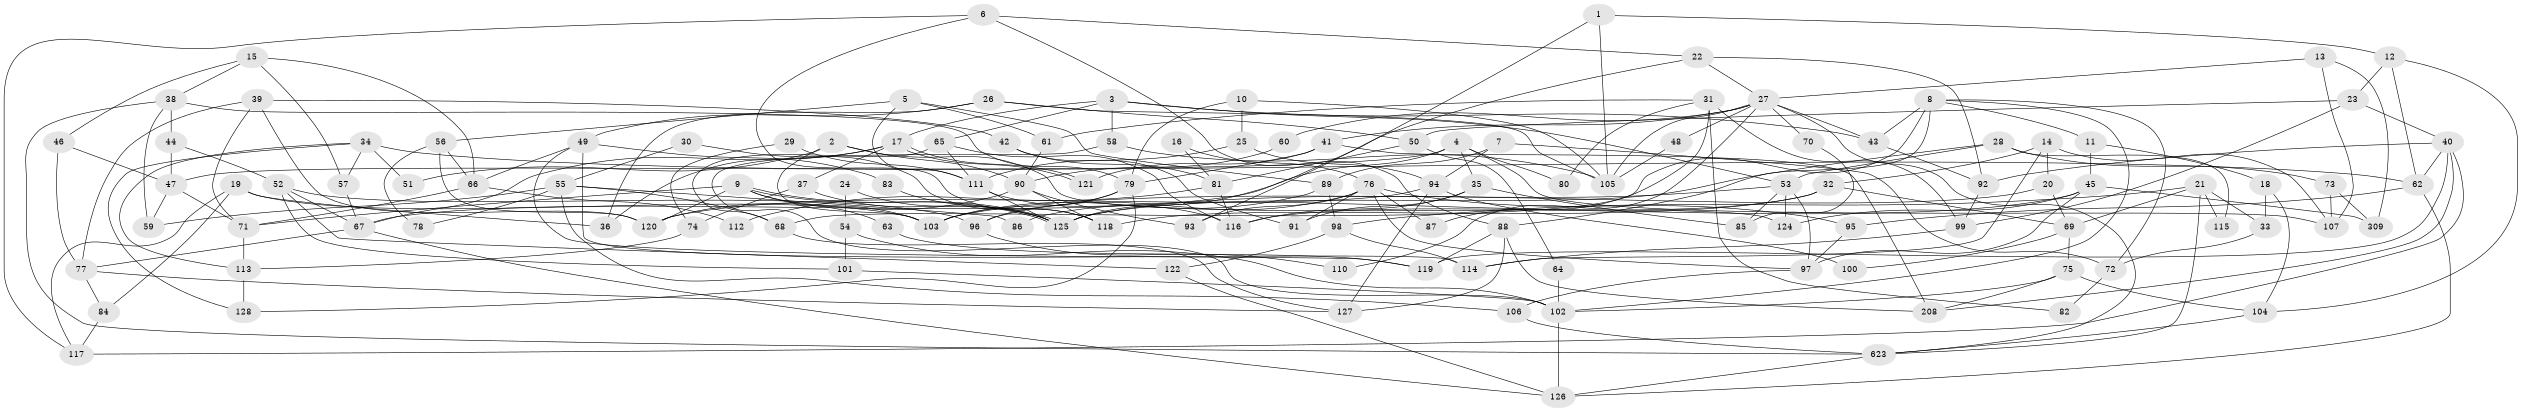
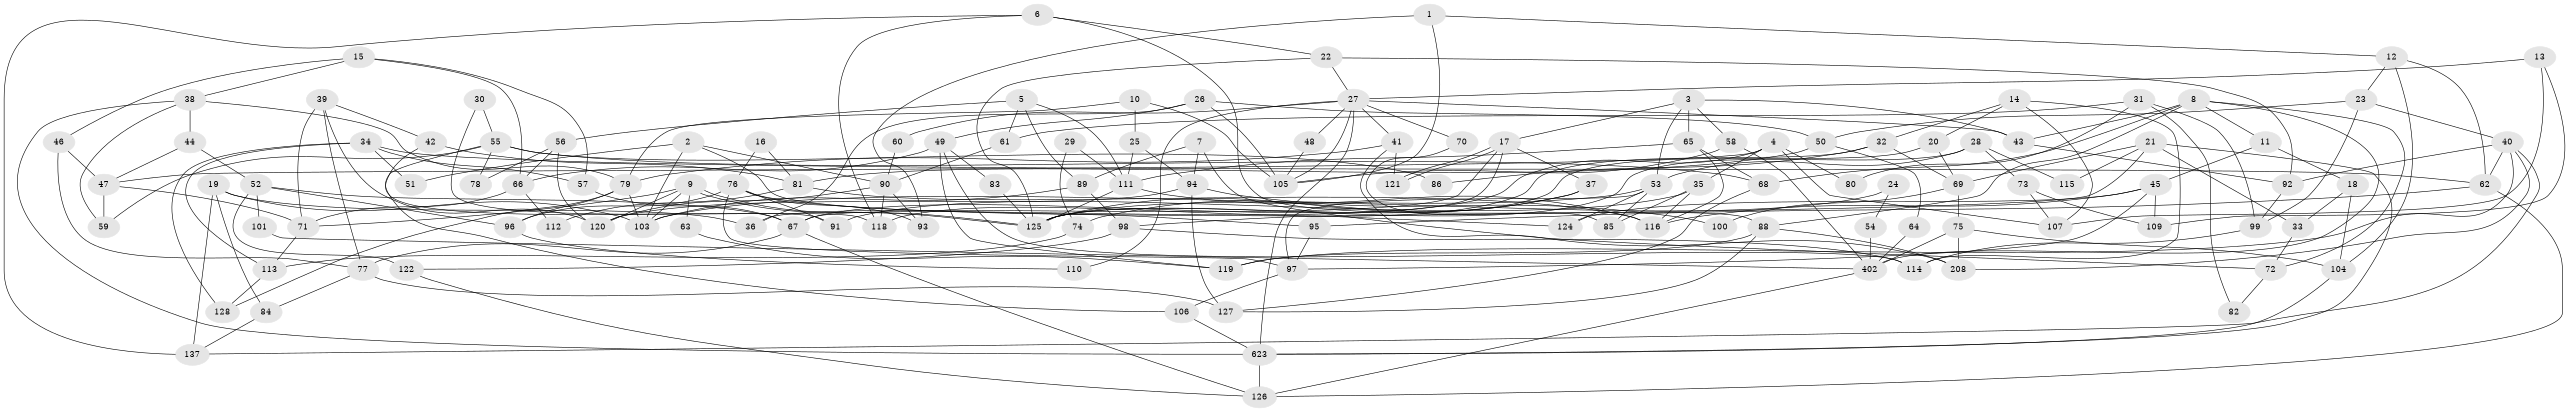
node "87": removed
node "309": label "309" -> "109"
edge "54" -- "101": removed
node "102": label "102" -> "402"
node "117": label "117" -> "137"
